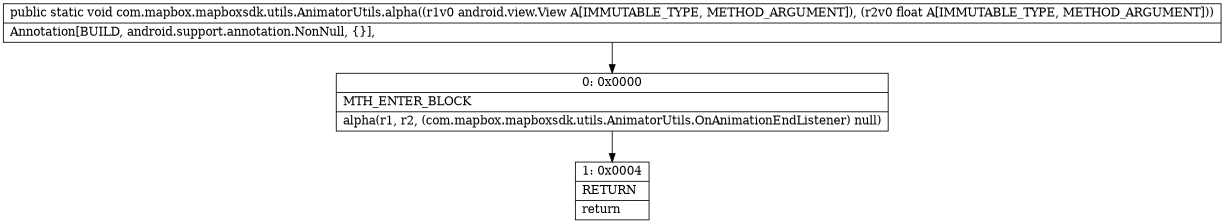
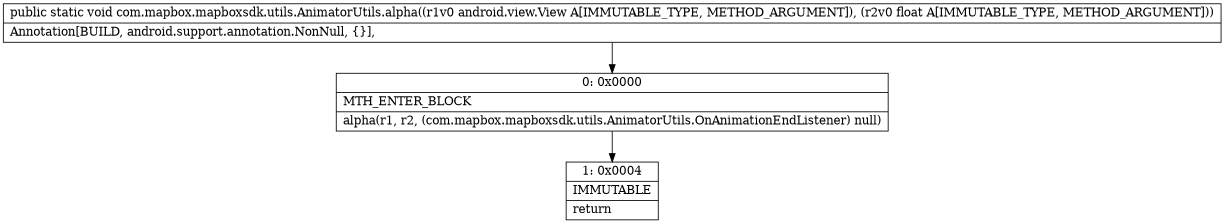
node "1: 0x0004": text "RETURN" -> "IMMUTABLE"
